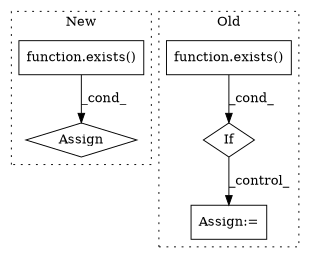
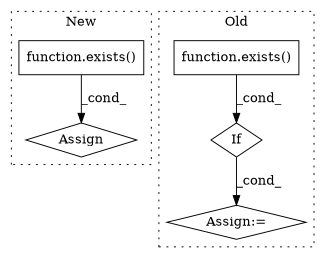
edge "If" -> "Assign:=": label "_control_" -> "_cond_"
node "Assign:=": shape box -> diamond
